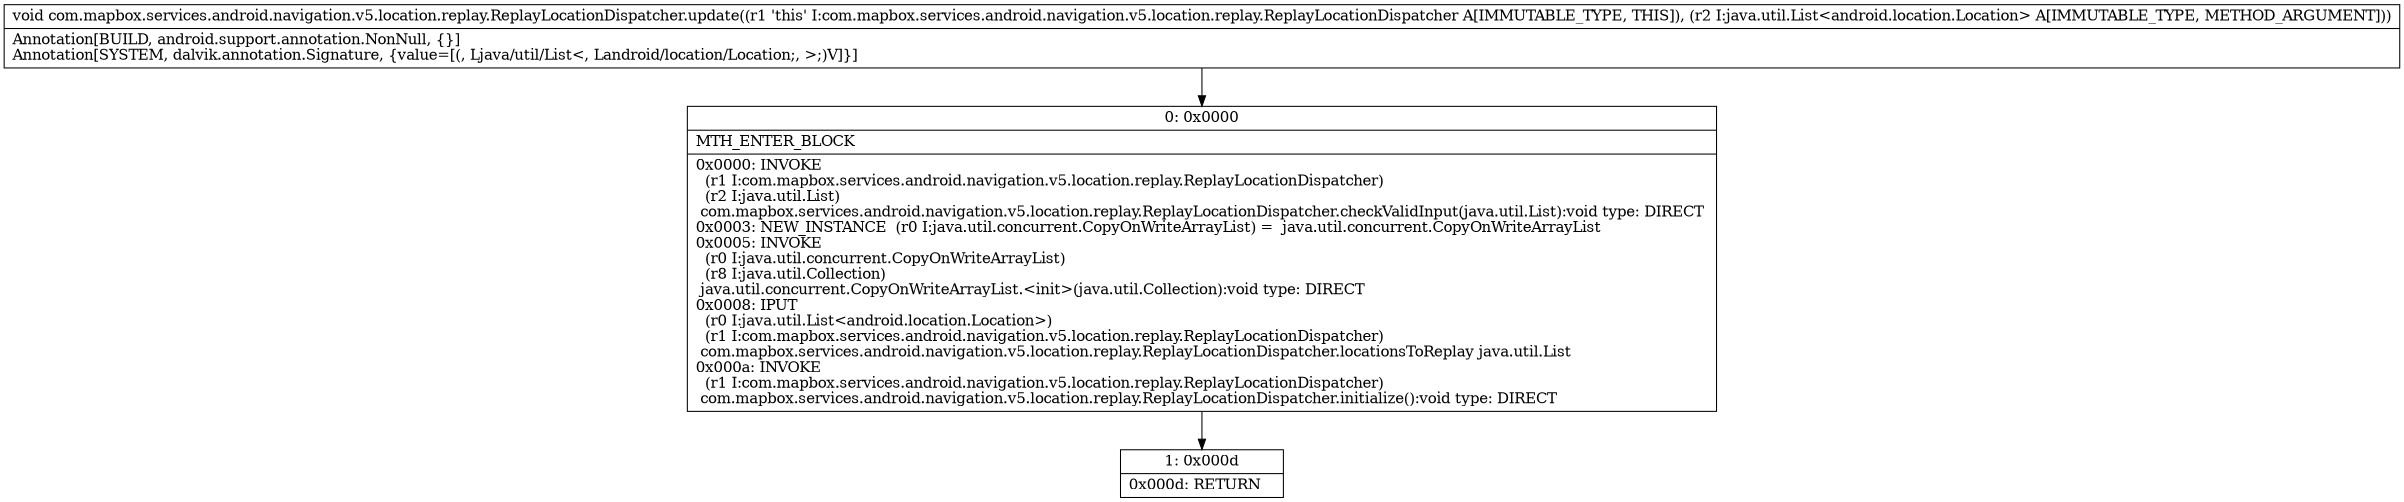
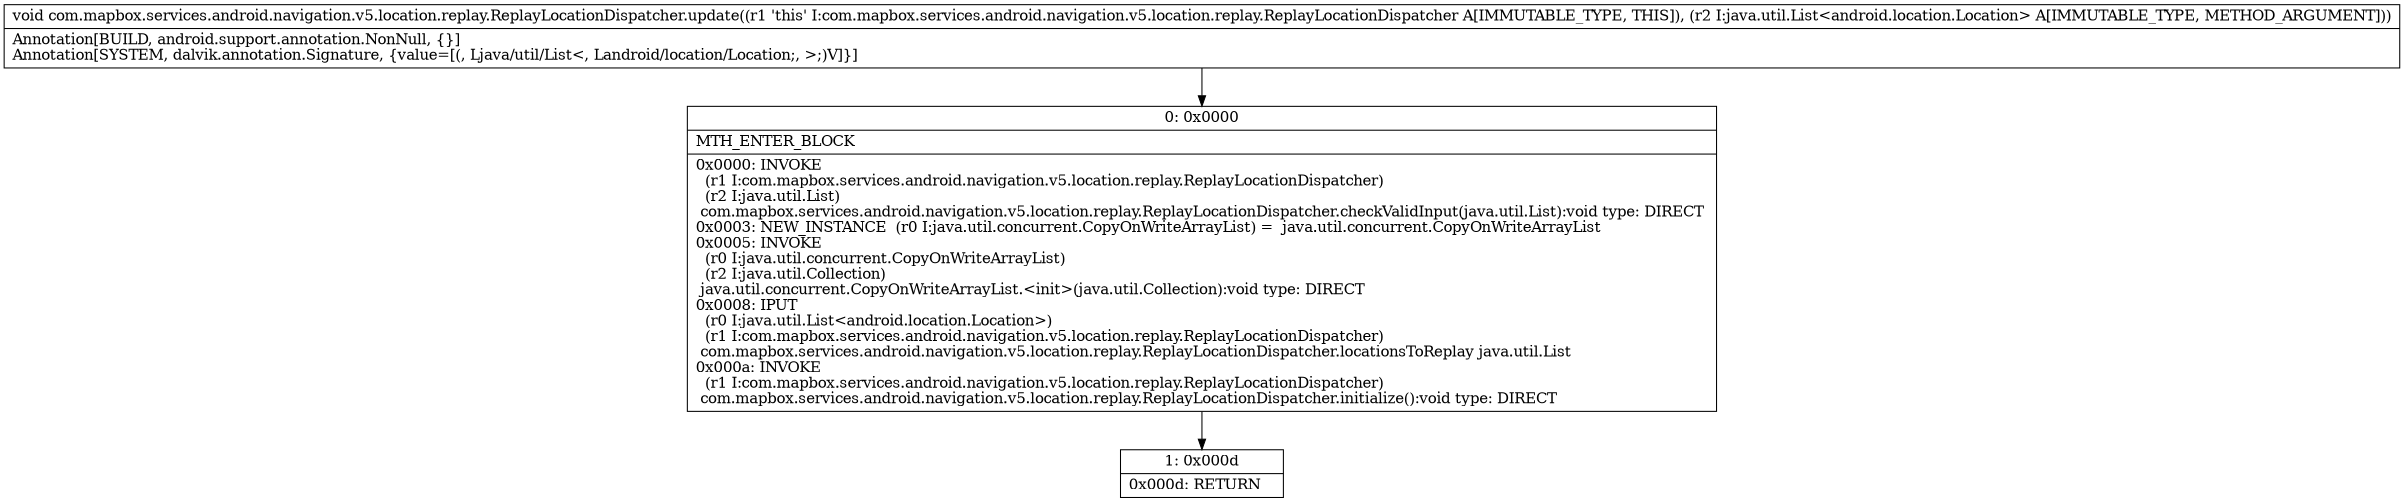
node "0: 0x0000": text "(r8 I:java.util.Collection)" -> "(r2 I:java.util.Collection)"
